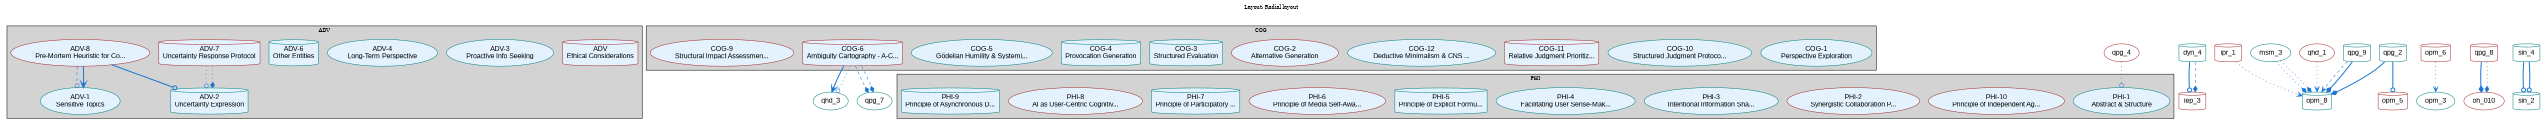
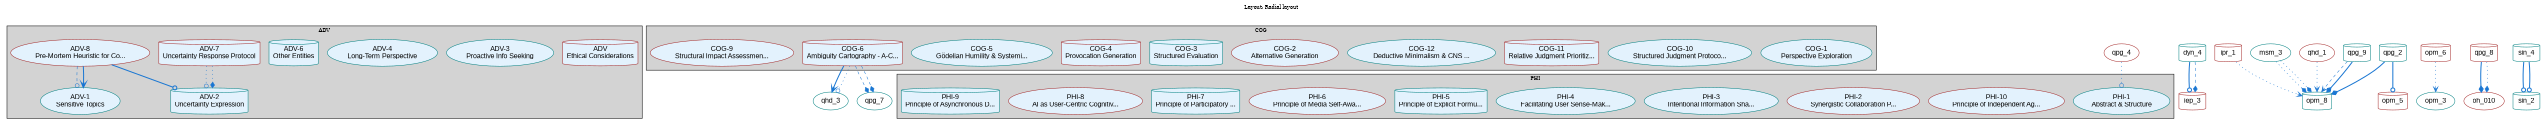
node "COG-4 Provocation Generation": color teal -> brown
